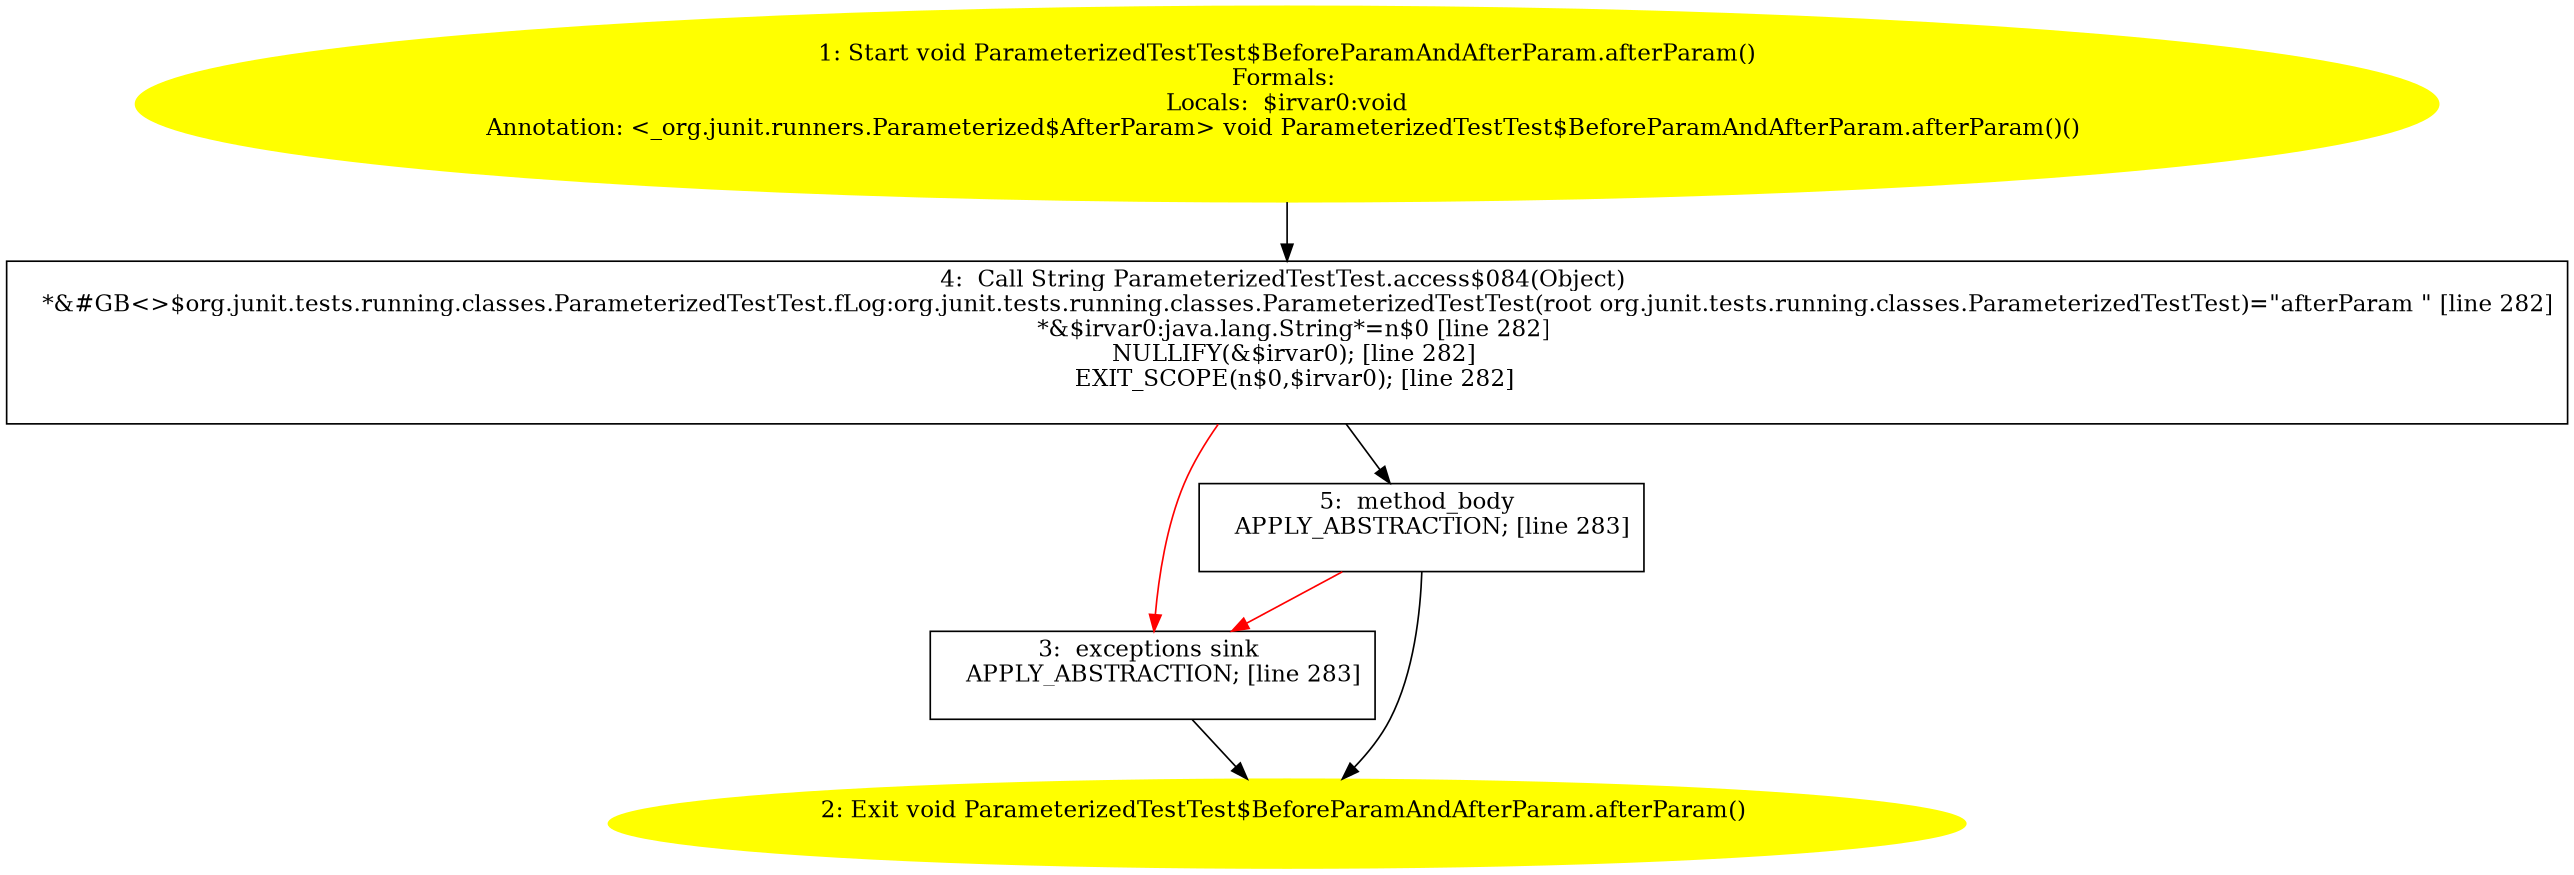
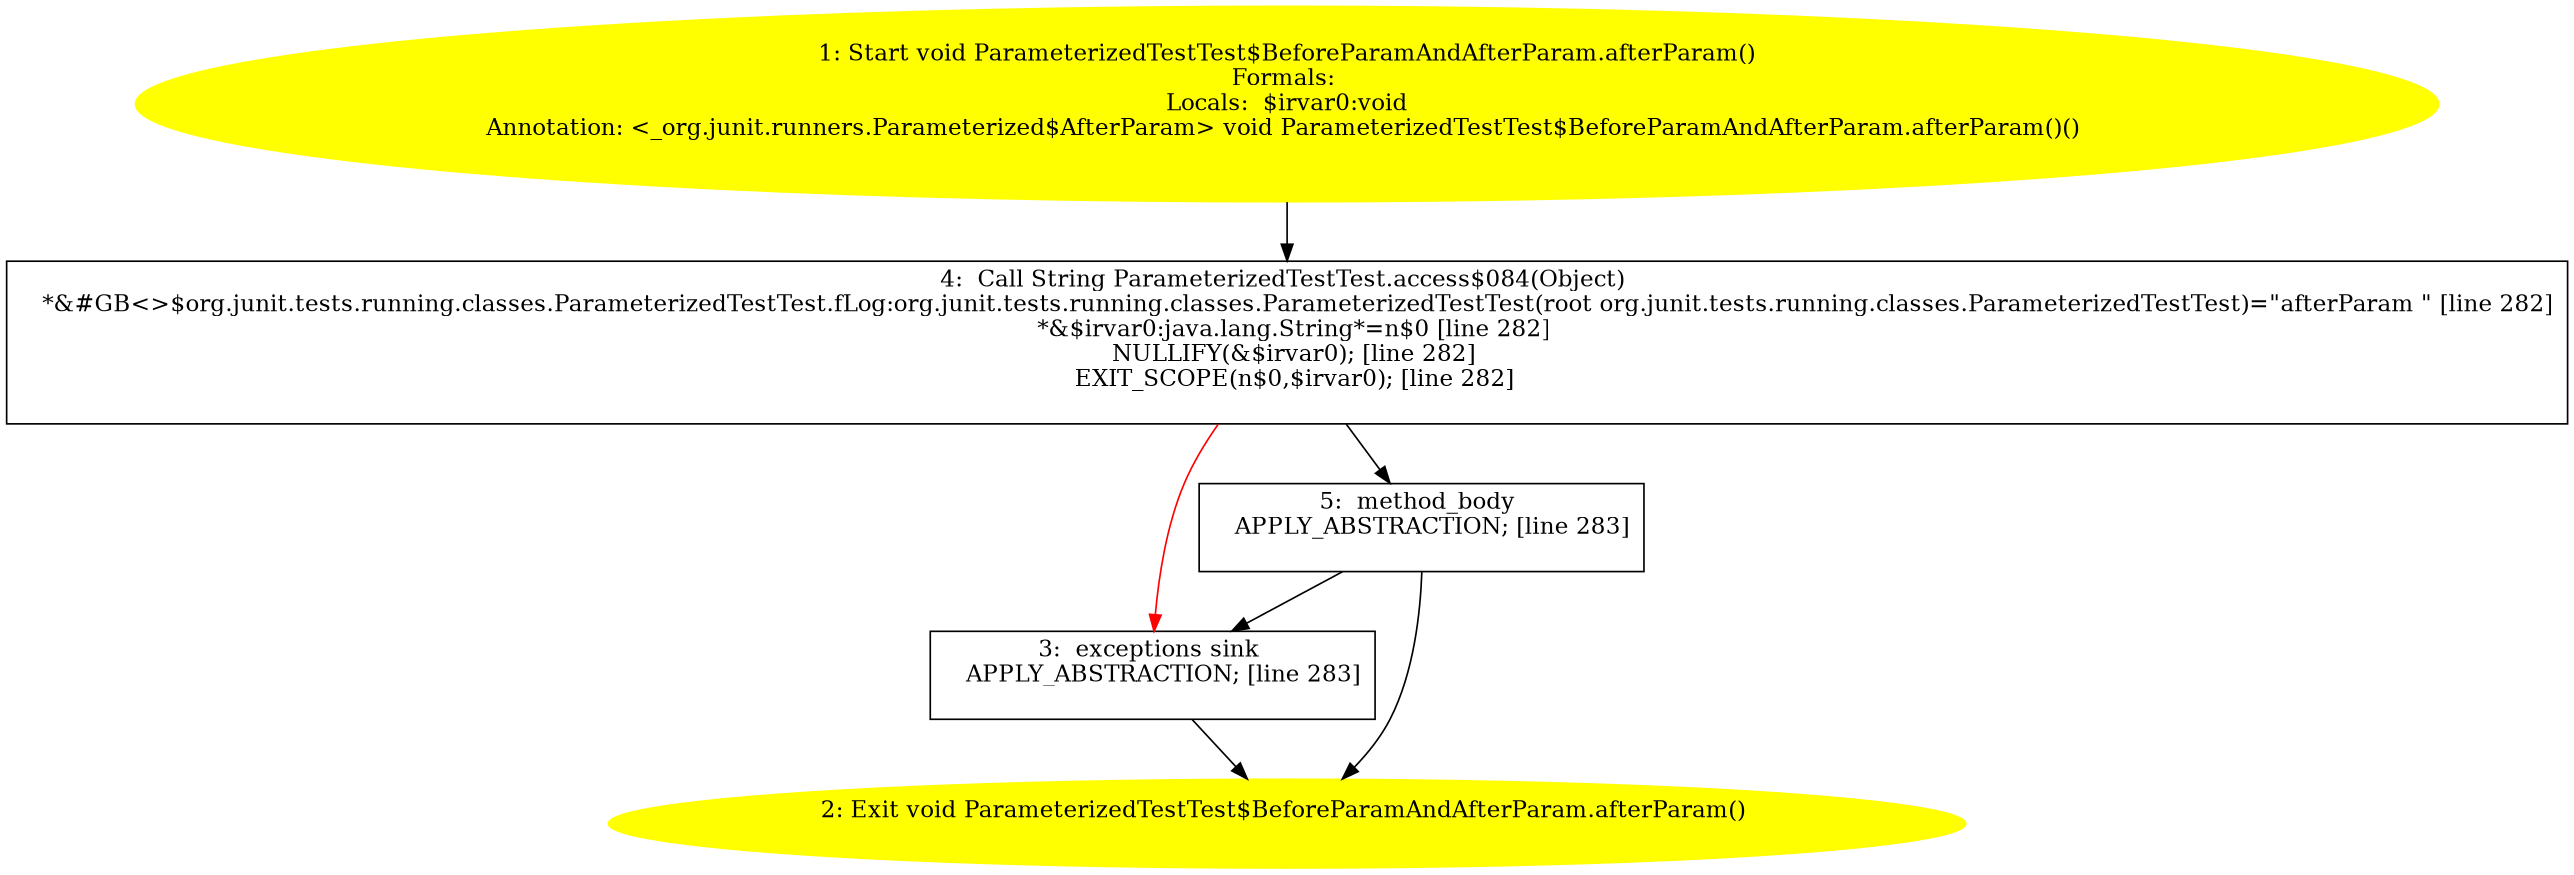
edge "5:  method_body APPLY_ABSTRACTION; [line 283]" -> "3:  exceptions sink APPLY_ABSTRACTION; [line 283]": color red -> black
